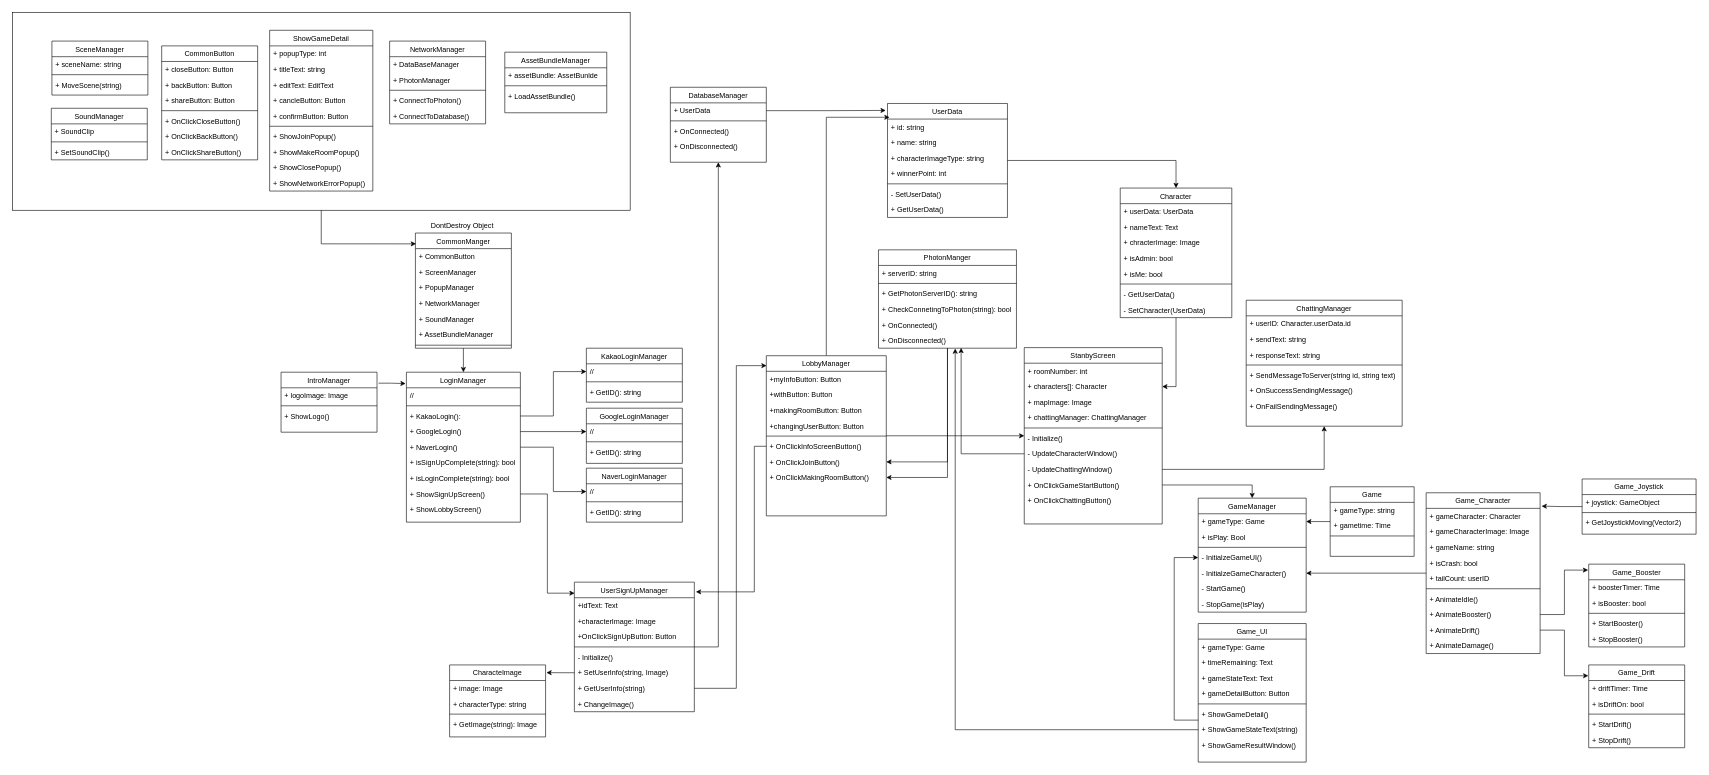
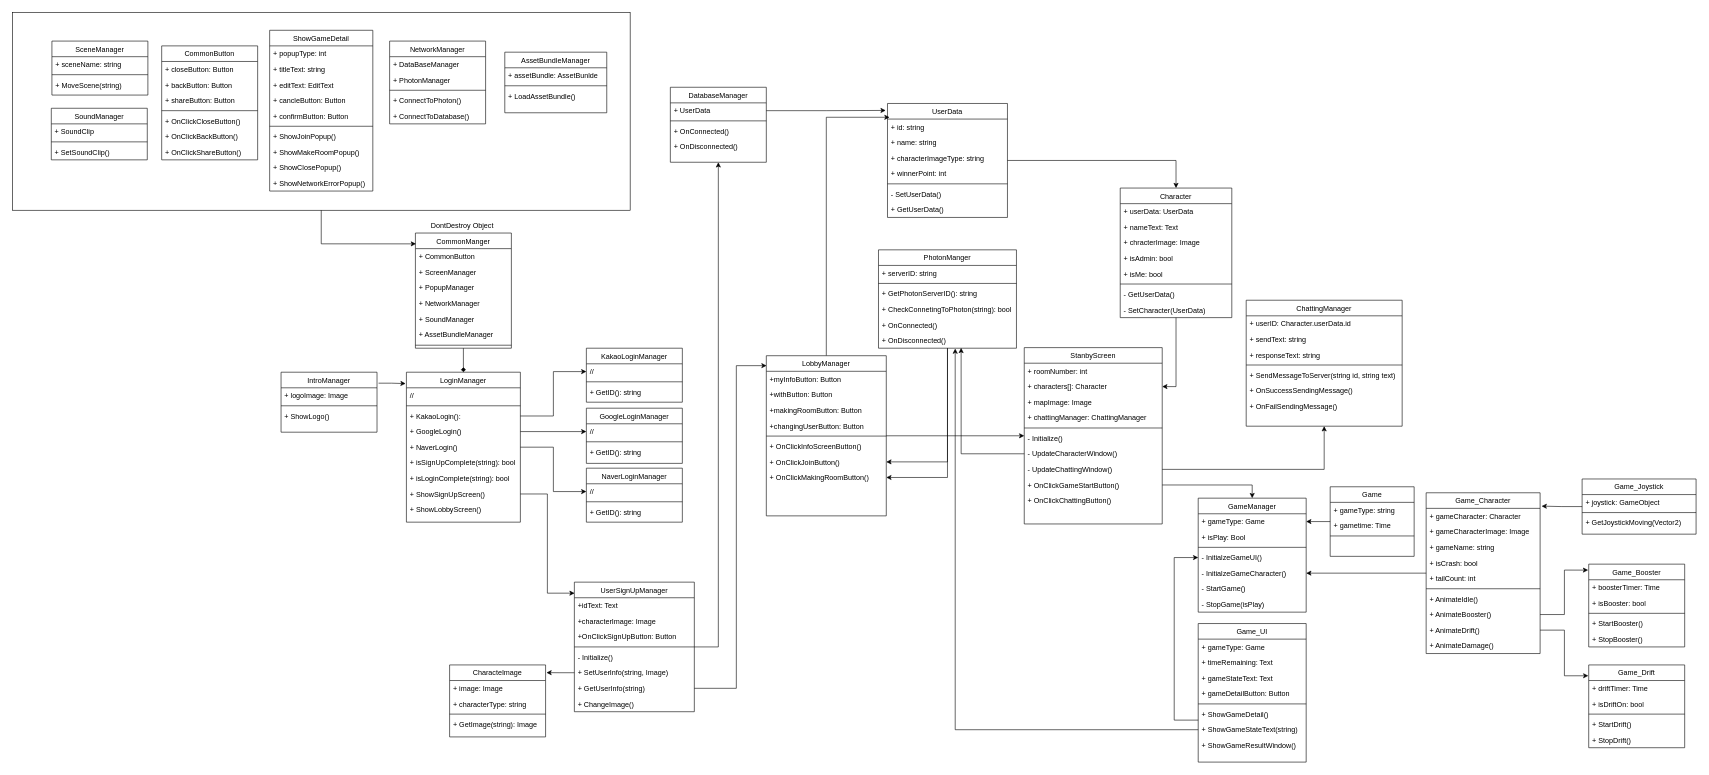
edge "CommonManger" -> "LoginManager": arrowhead classic -> diamond
edge "+ OnClickInfoScreenButton()" -> "UserSignUpManager": removed
node "+ tailCount: userID": label "+ tailCount: userID" -> "+ tailCount: int"
